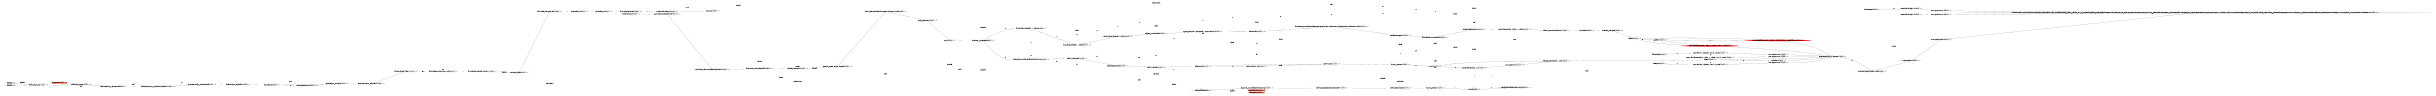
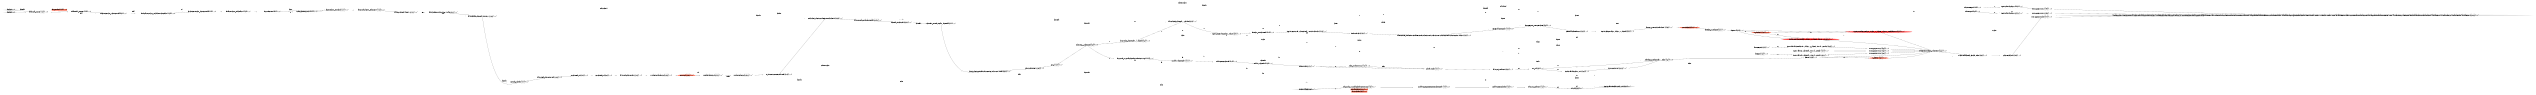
node "Connect conn = null@@@23@@@['1', '1', '0']": fillcolor white -> tomato
node "final LibvirtException e@@@93@@@['1', '1', '0']": added
node "q.convert(srcFile,destFile)@@@49@@@['1', '1', '0']": fillcolor white -> tomato
node "size = snapFile.length()@@@52@@@['1', '1', '0']": fillcolor white -> tomato
node "final QemuImgException e@@@64@@@['1', '1', '0']": added
node "final FileNotFoundException e@@@56@@@['1', '1', '0']": removed
node "size = snapFile.length()@@@85@@@['1', '1', '0']": fillcolor white -> tomato
node "KVMPhysicalDisk snapshotDisk = null@@@24@@@['1', '1', '0']": added
edge "deleteSnapshotViaManageSnapshotScript['0', '0', '1']" -> "final String snapshotName@@@2@@@['0', '0', '1']": label "snapshotRelPath" -> "true"
